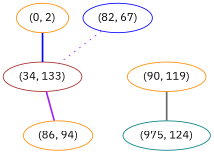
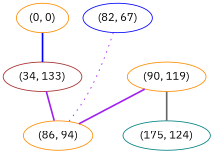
node "(0, 2)": label "(0, 2)" -> "(0, 0)"
edge "(82, 67)" -- "(34, 133)": now "(82, 67)" -- "(86, 94)"
edge "(90, 119)" -- "(86, 94)": added
node "(975, 124)": label "(975, 124)" -> "(175, 124)"
